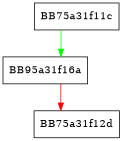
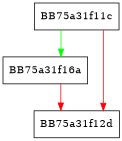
edge "BB75a31f11c" -> "BB75a31f12d": added
node "BB95a31f16a": label "BB95a31f16a" -> "BB75a31f16a"
